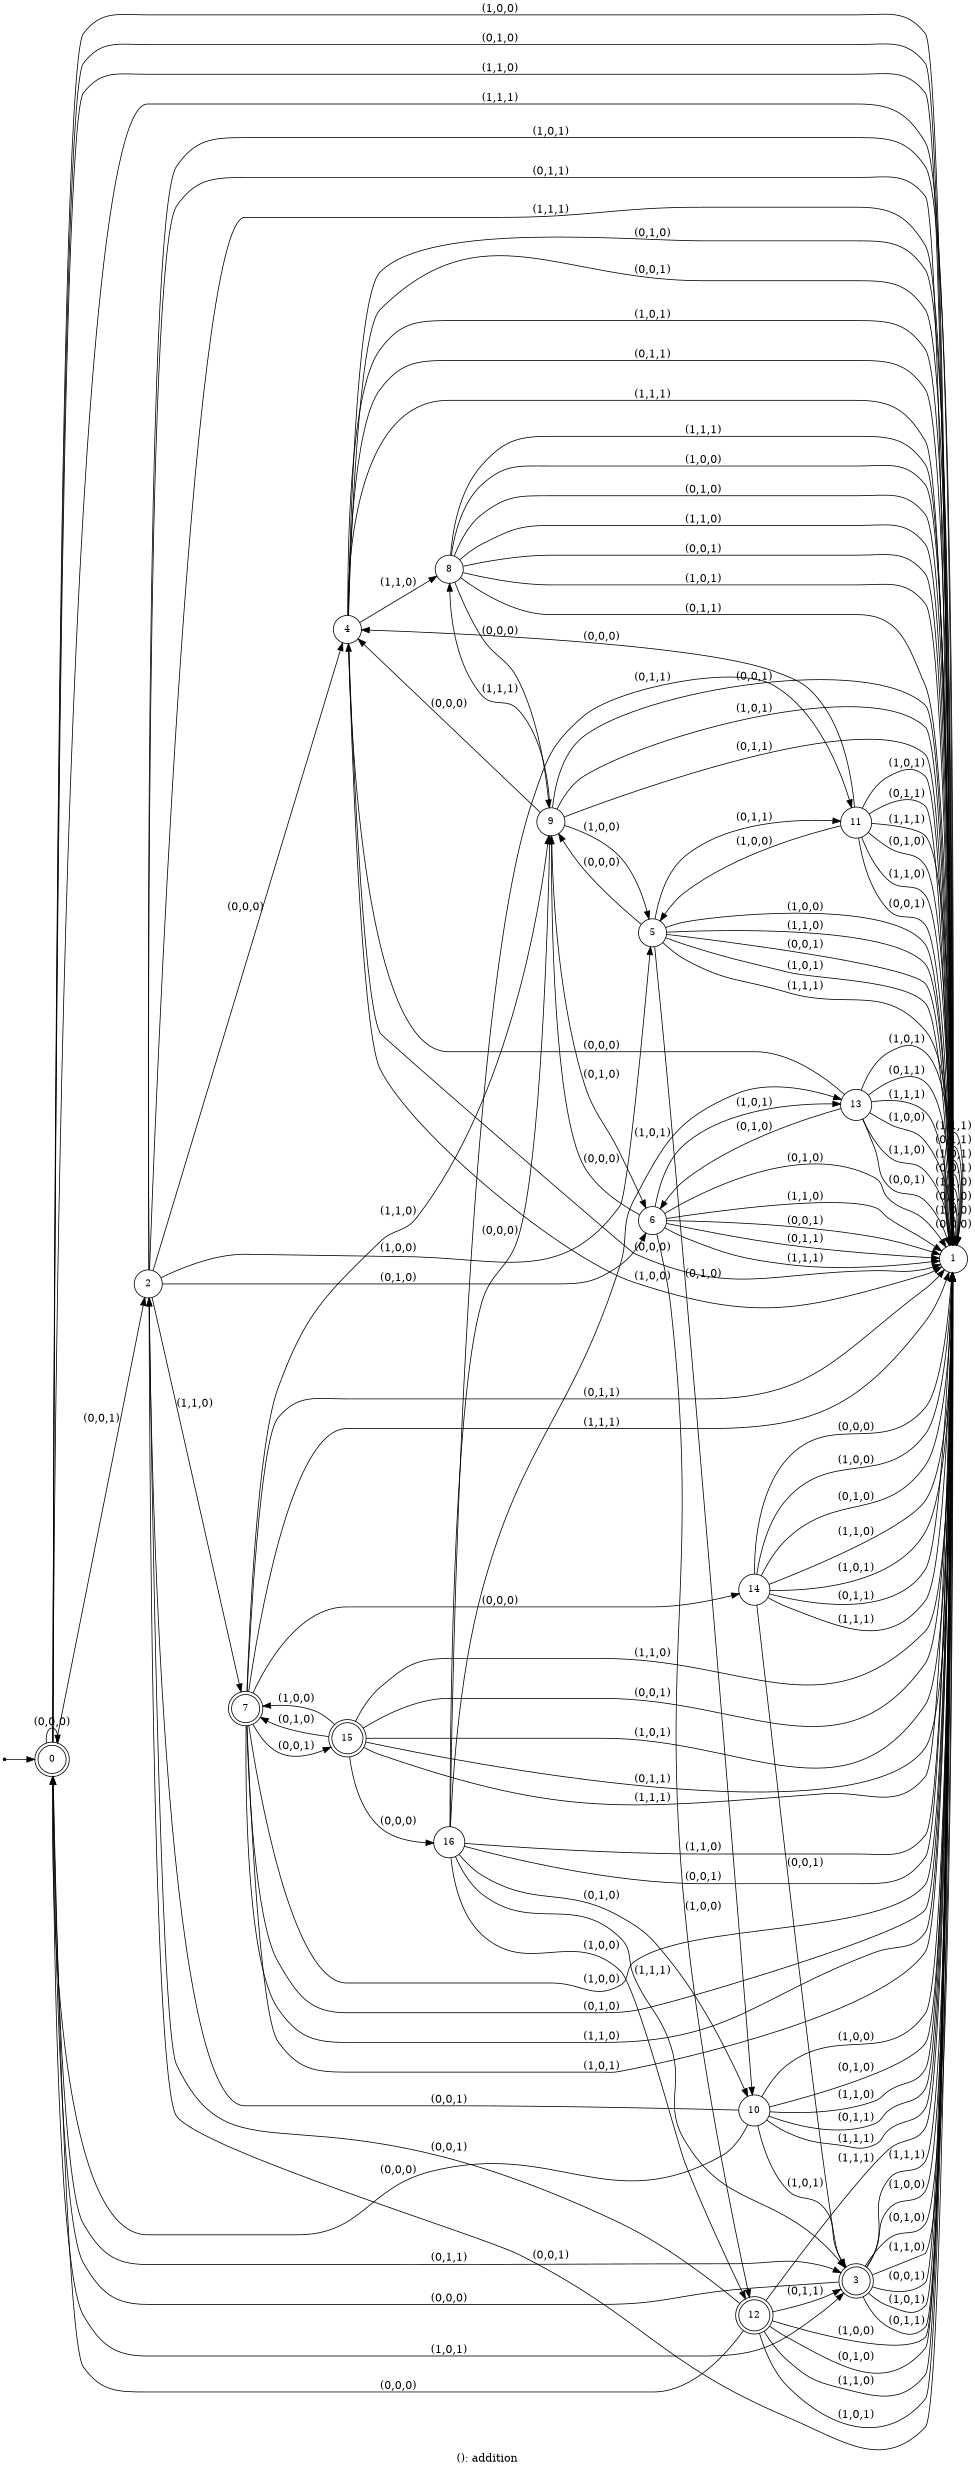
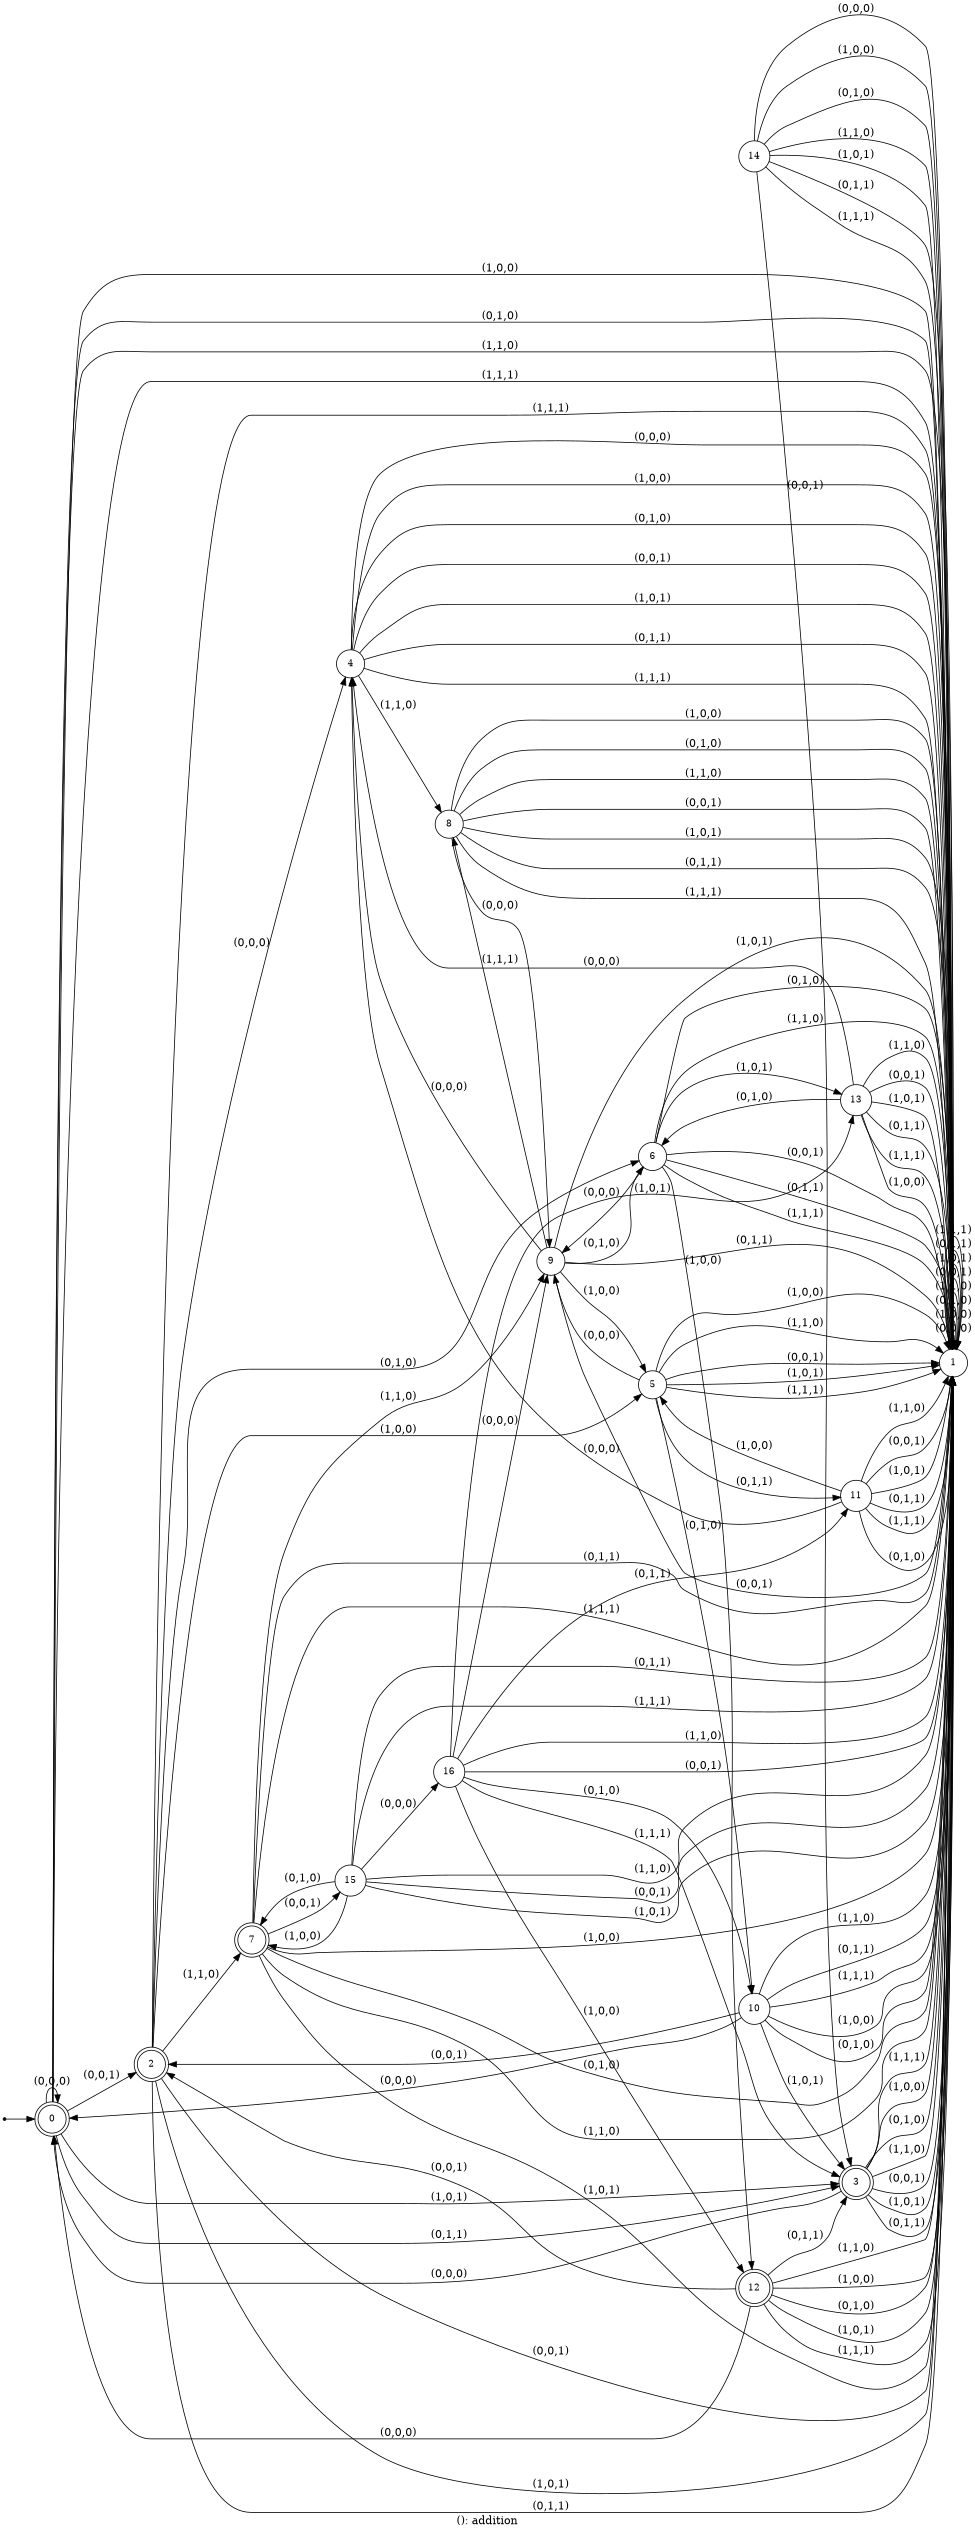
node "2": shape circle -> doublecircle
edge "7" -> "14": removed, label "(0,0,0)"
node "15": shape doublecircle -> circle
